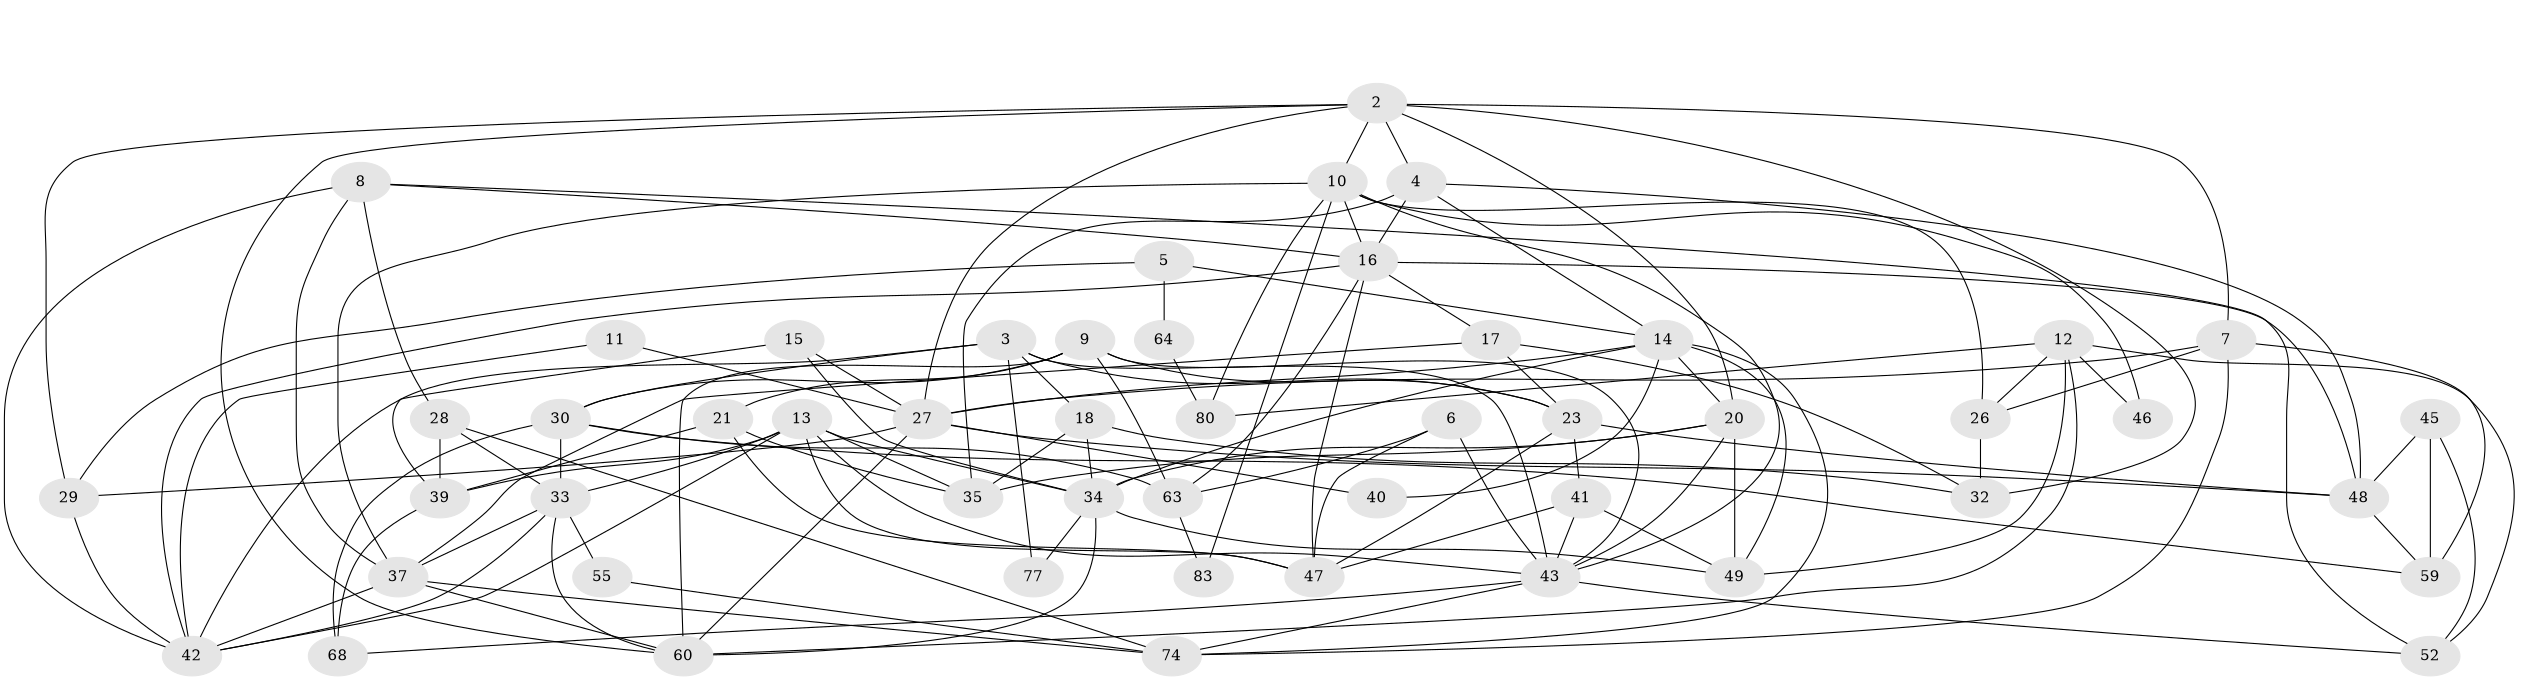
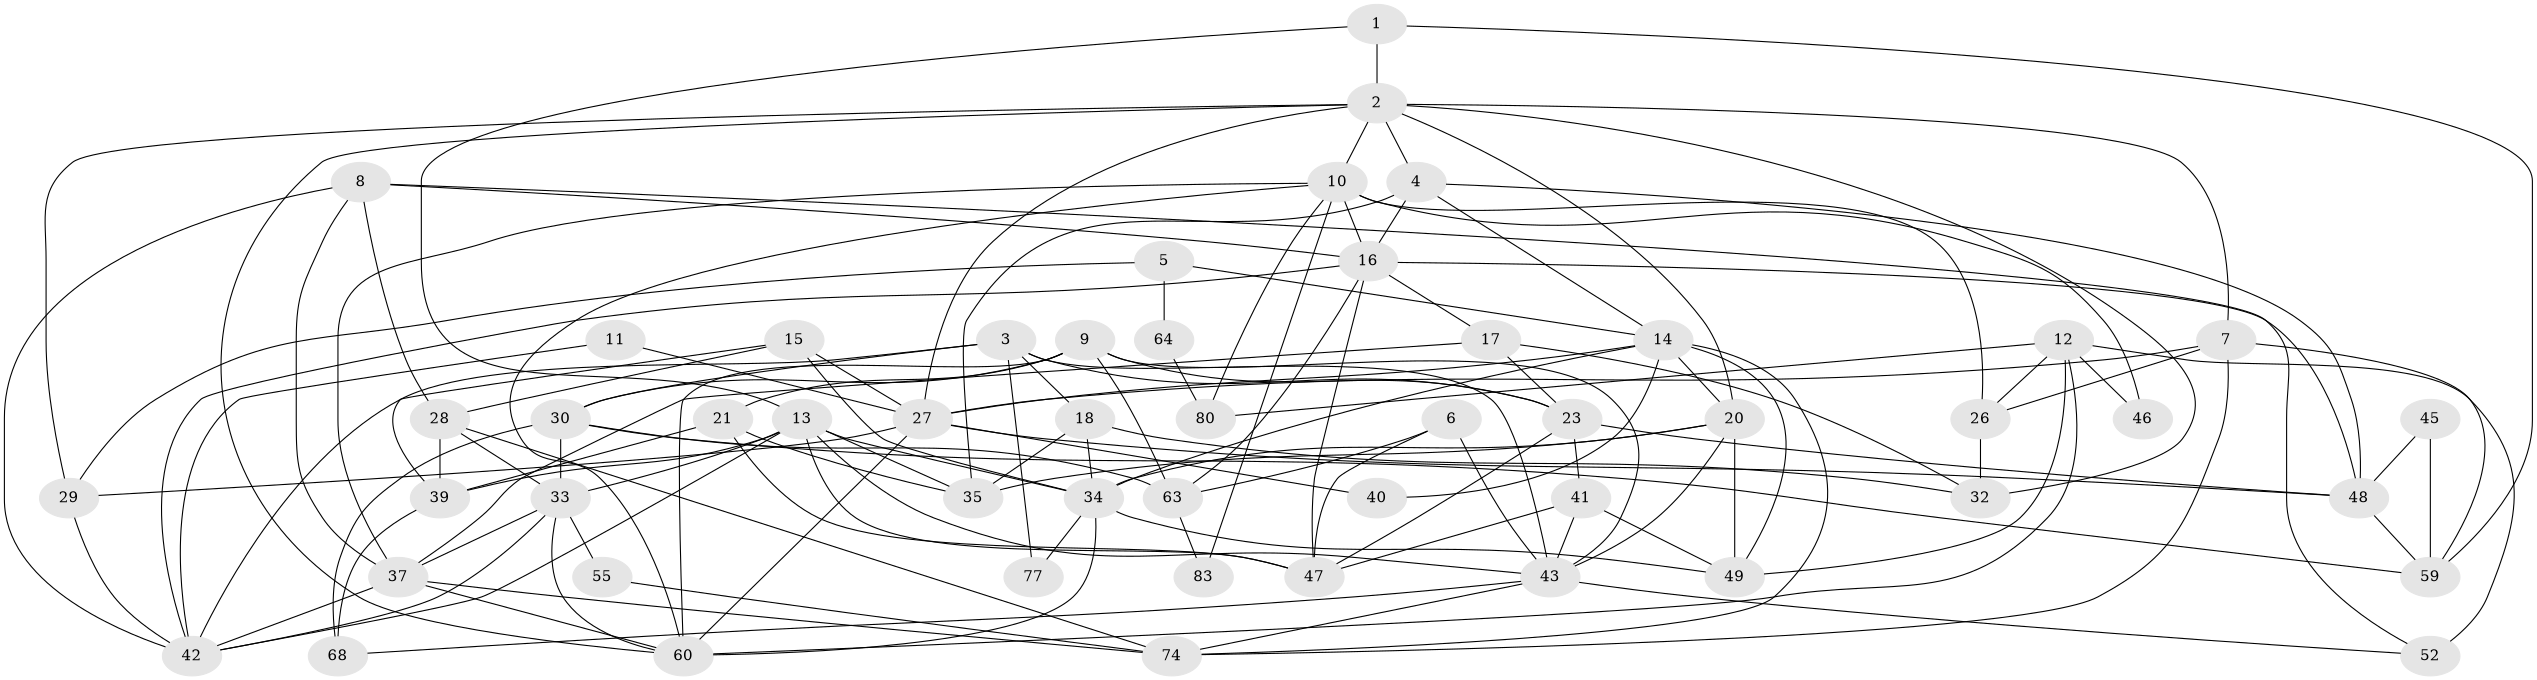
node "1": added
edge "10" -- "43": now "10" -- "60"
edge "15" -- "28": added
edge "45" -- "52": removed
